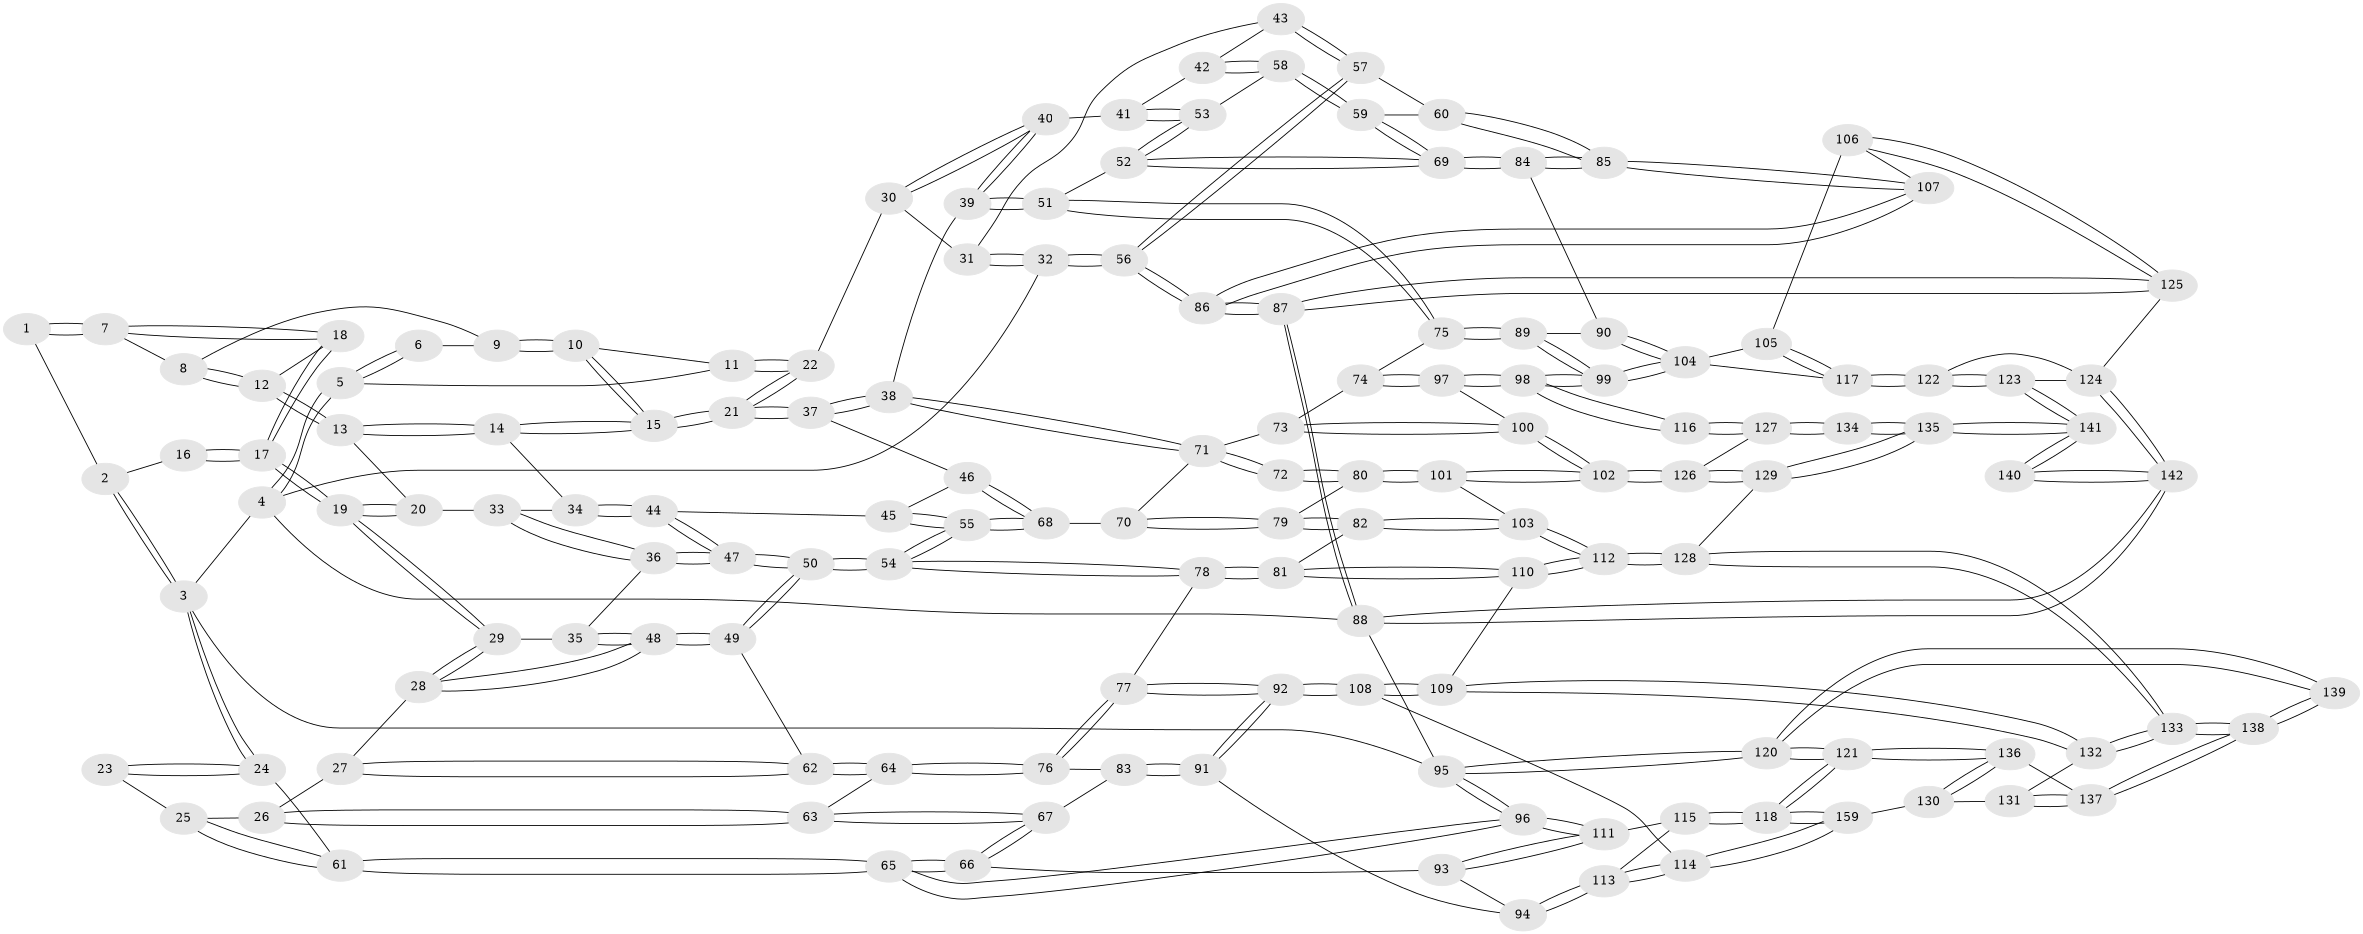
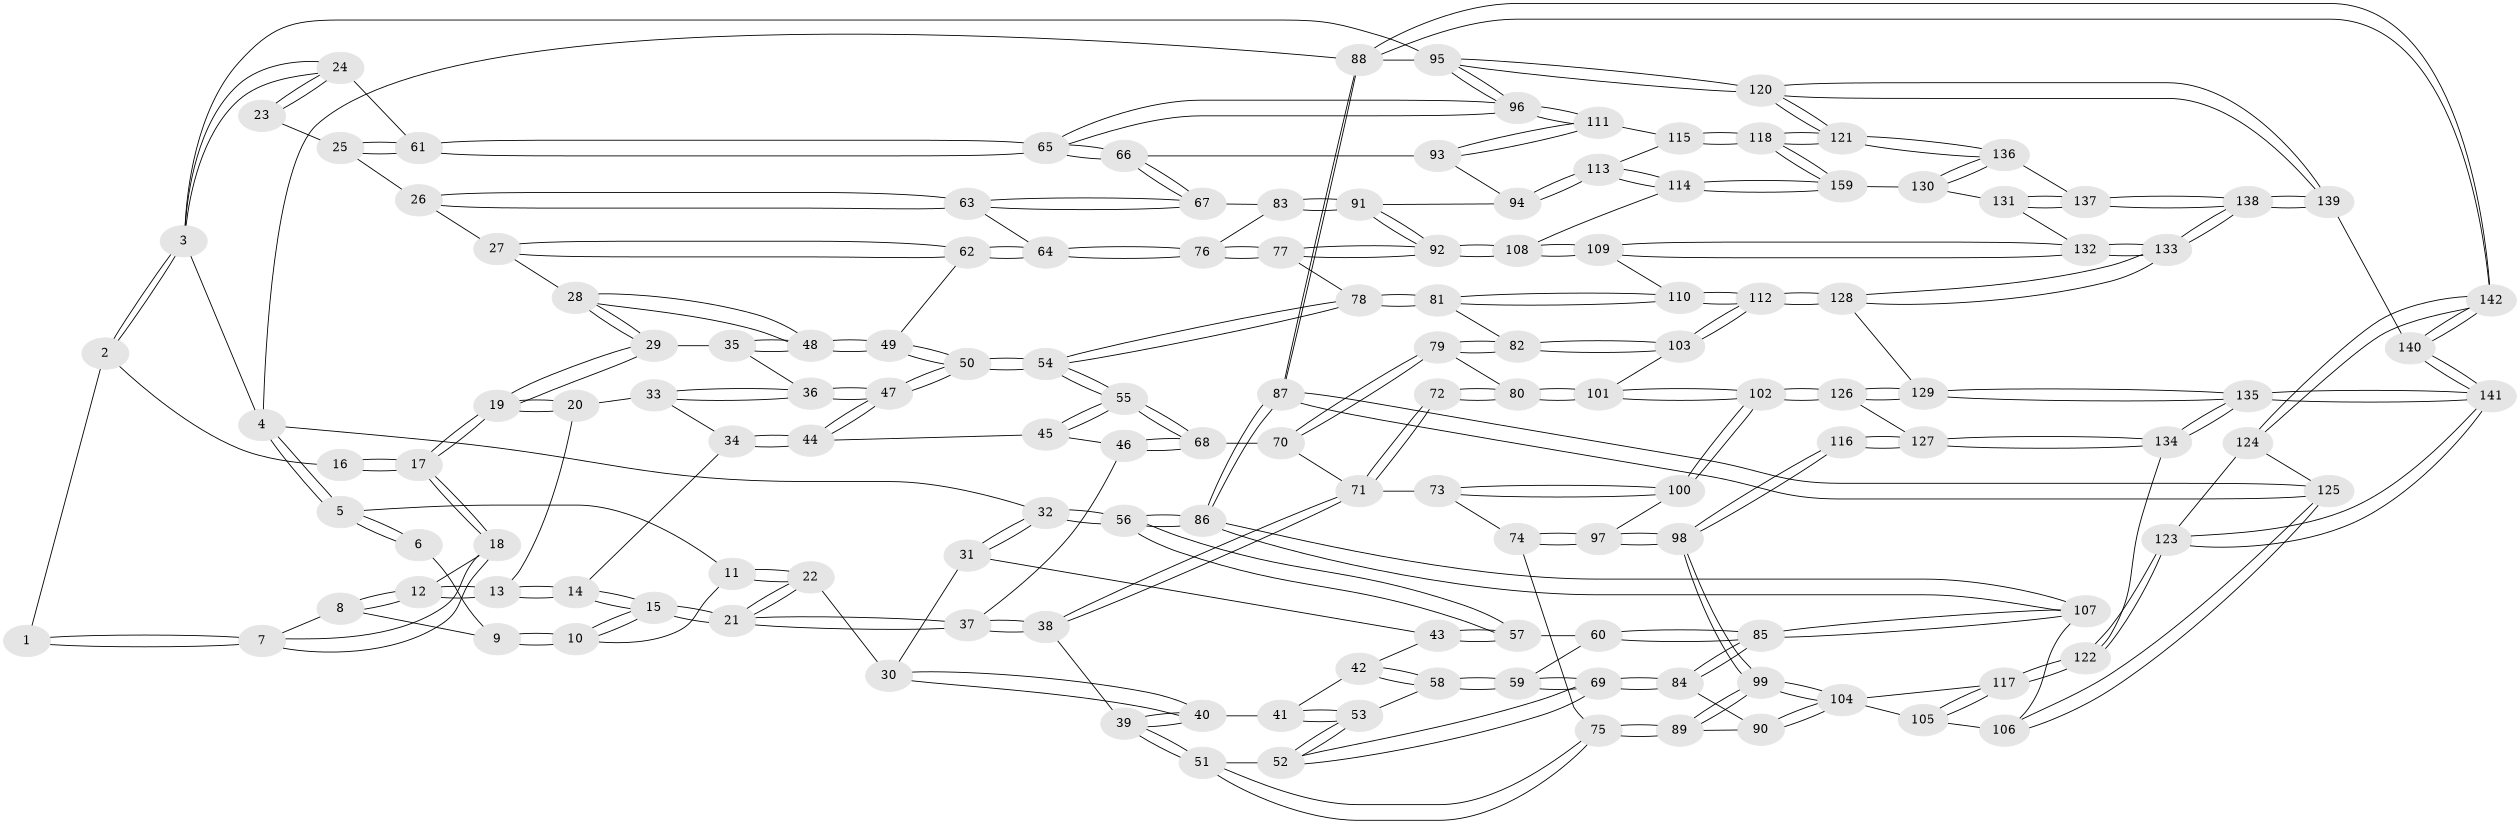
edge "139" -- "140": added
edge "122" -- "124": now "122" -- "134"
